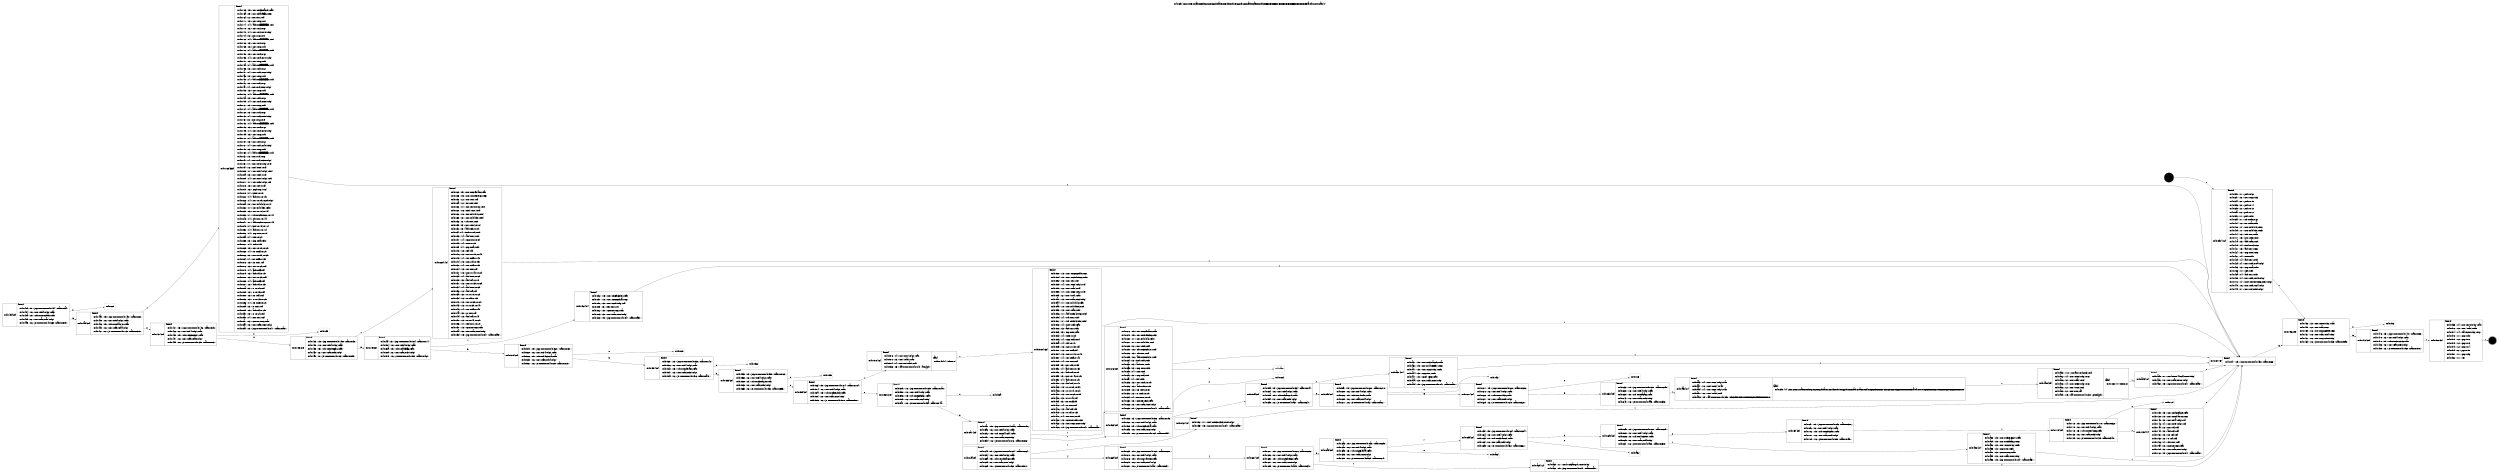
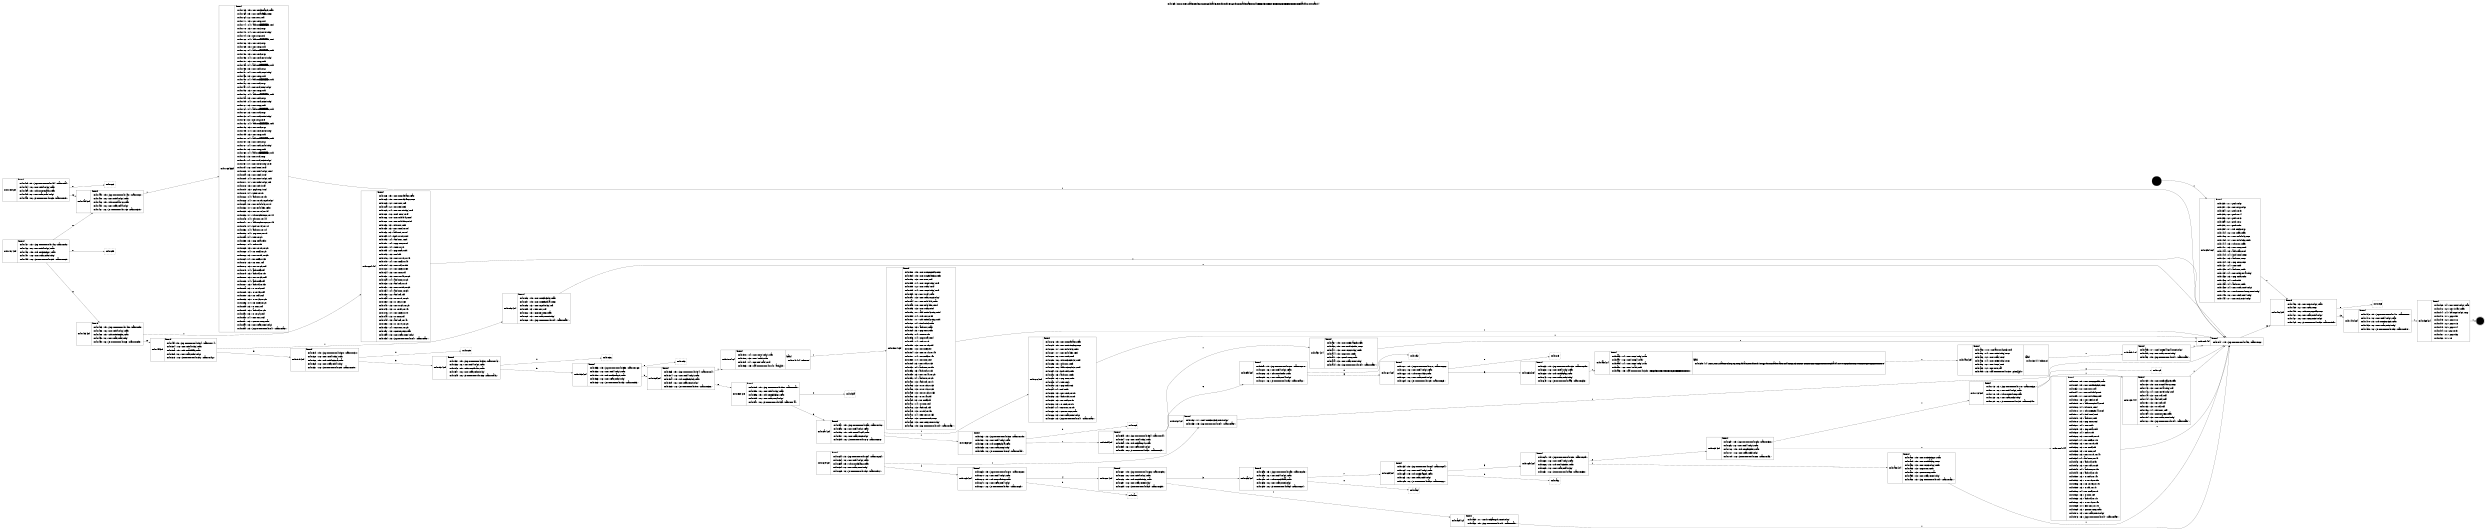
edge "0x4014ab [28]" -> "0x4014c7 [28]": reversed
edge "0x401c76 [88]" -> "0x401ae7": now "0x40166b [28]" -> "0x401ae7"
node "0x4018e8 [144]": added
